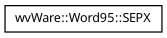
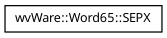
node "wvWare::Word95::SEPX": label "wvWare::Word95::SEPX" -> "wvWare::Word65::SEPX"
